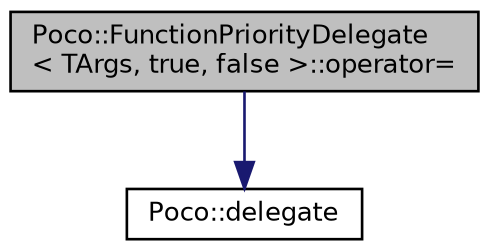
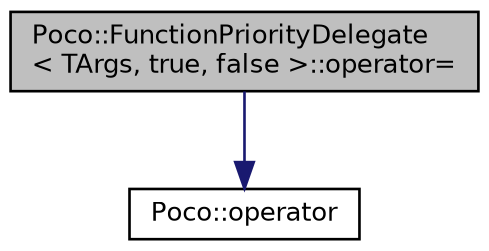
node "Poco::delegate": label "Poco::delegate" -> "Poco::operator"
